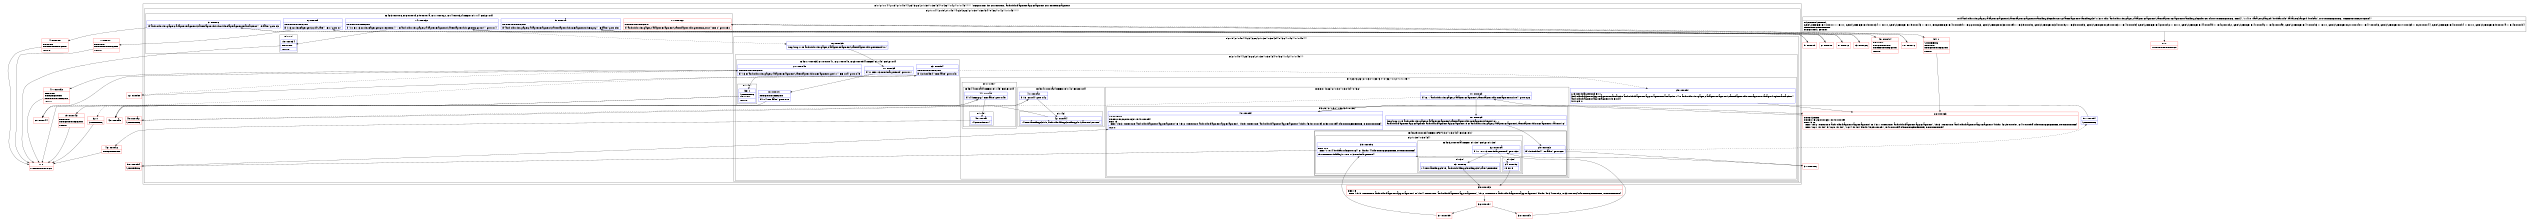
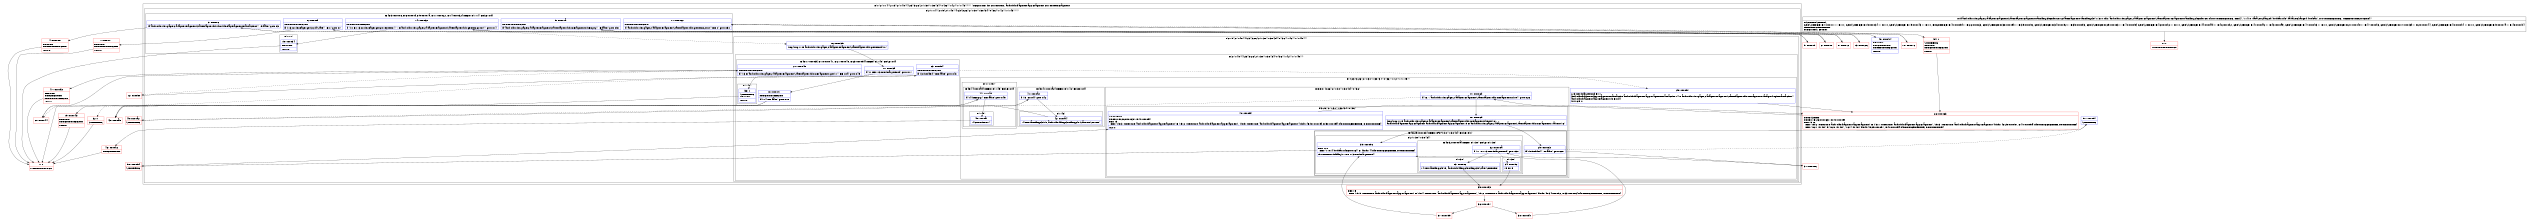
node "11: 0x0022": color red -> blue
node "48: 0x00b4": color red -> blue
edge "53: ?" -> "20: 0x0044": now "18: 0x0041" -> "20: 0x0044"
edge "51: 0x009f" -> "40: 0x009f": now "51: 0x009f" -> "39: 0x009c"
